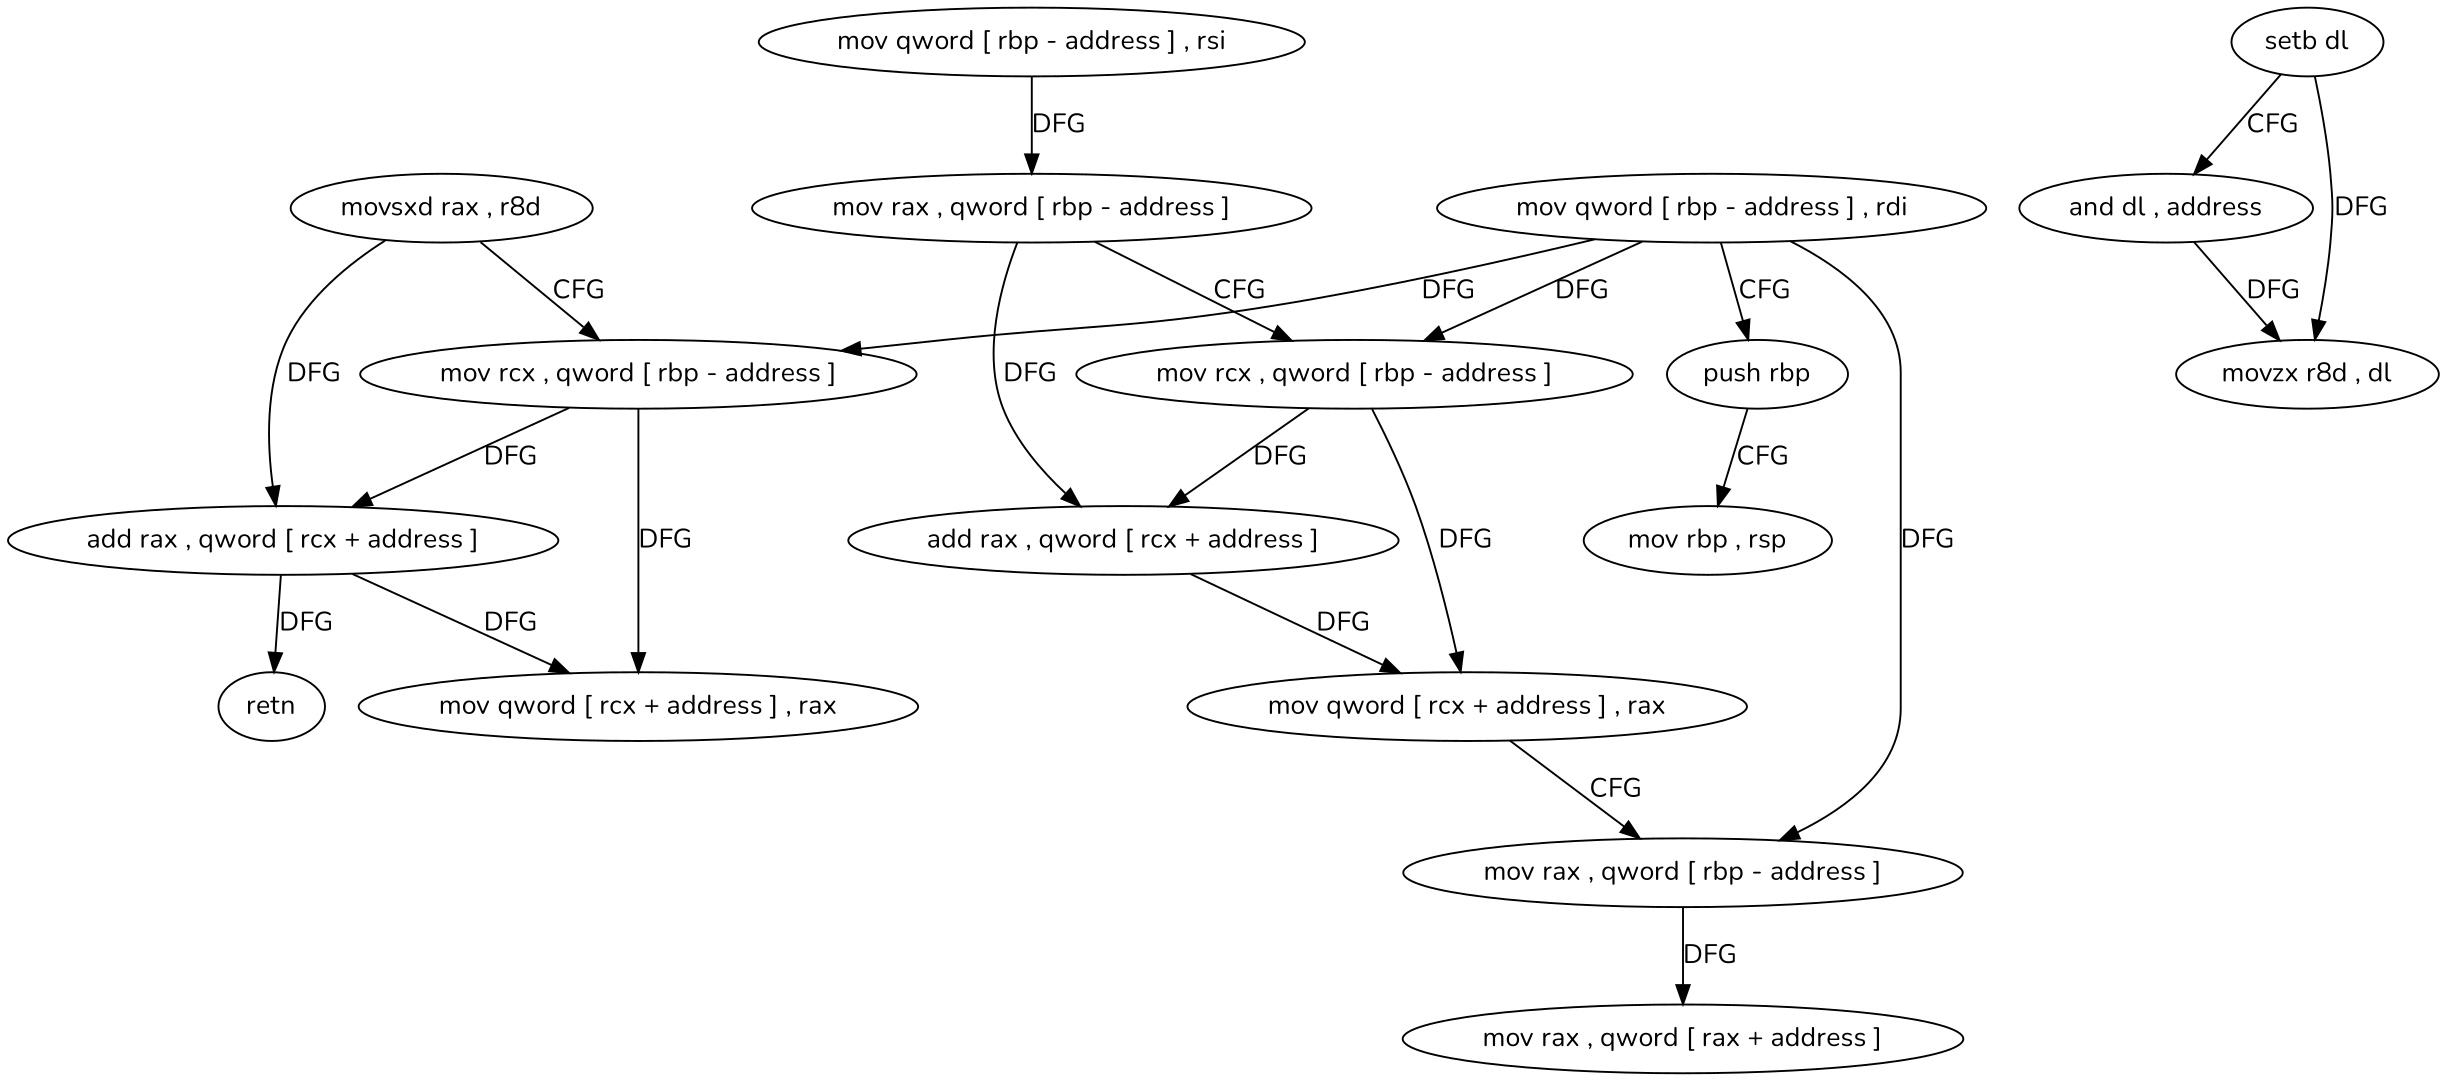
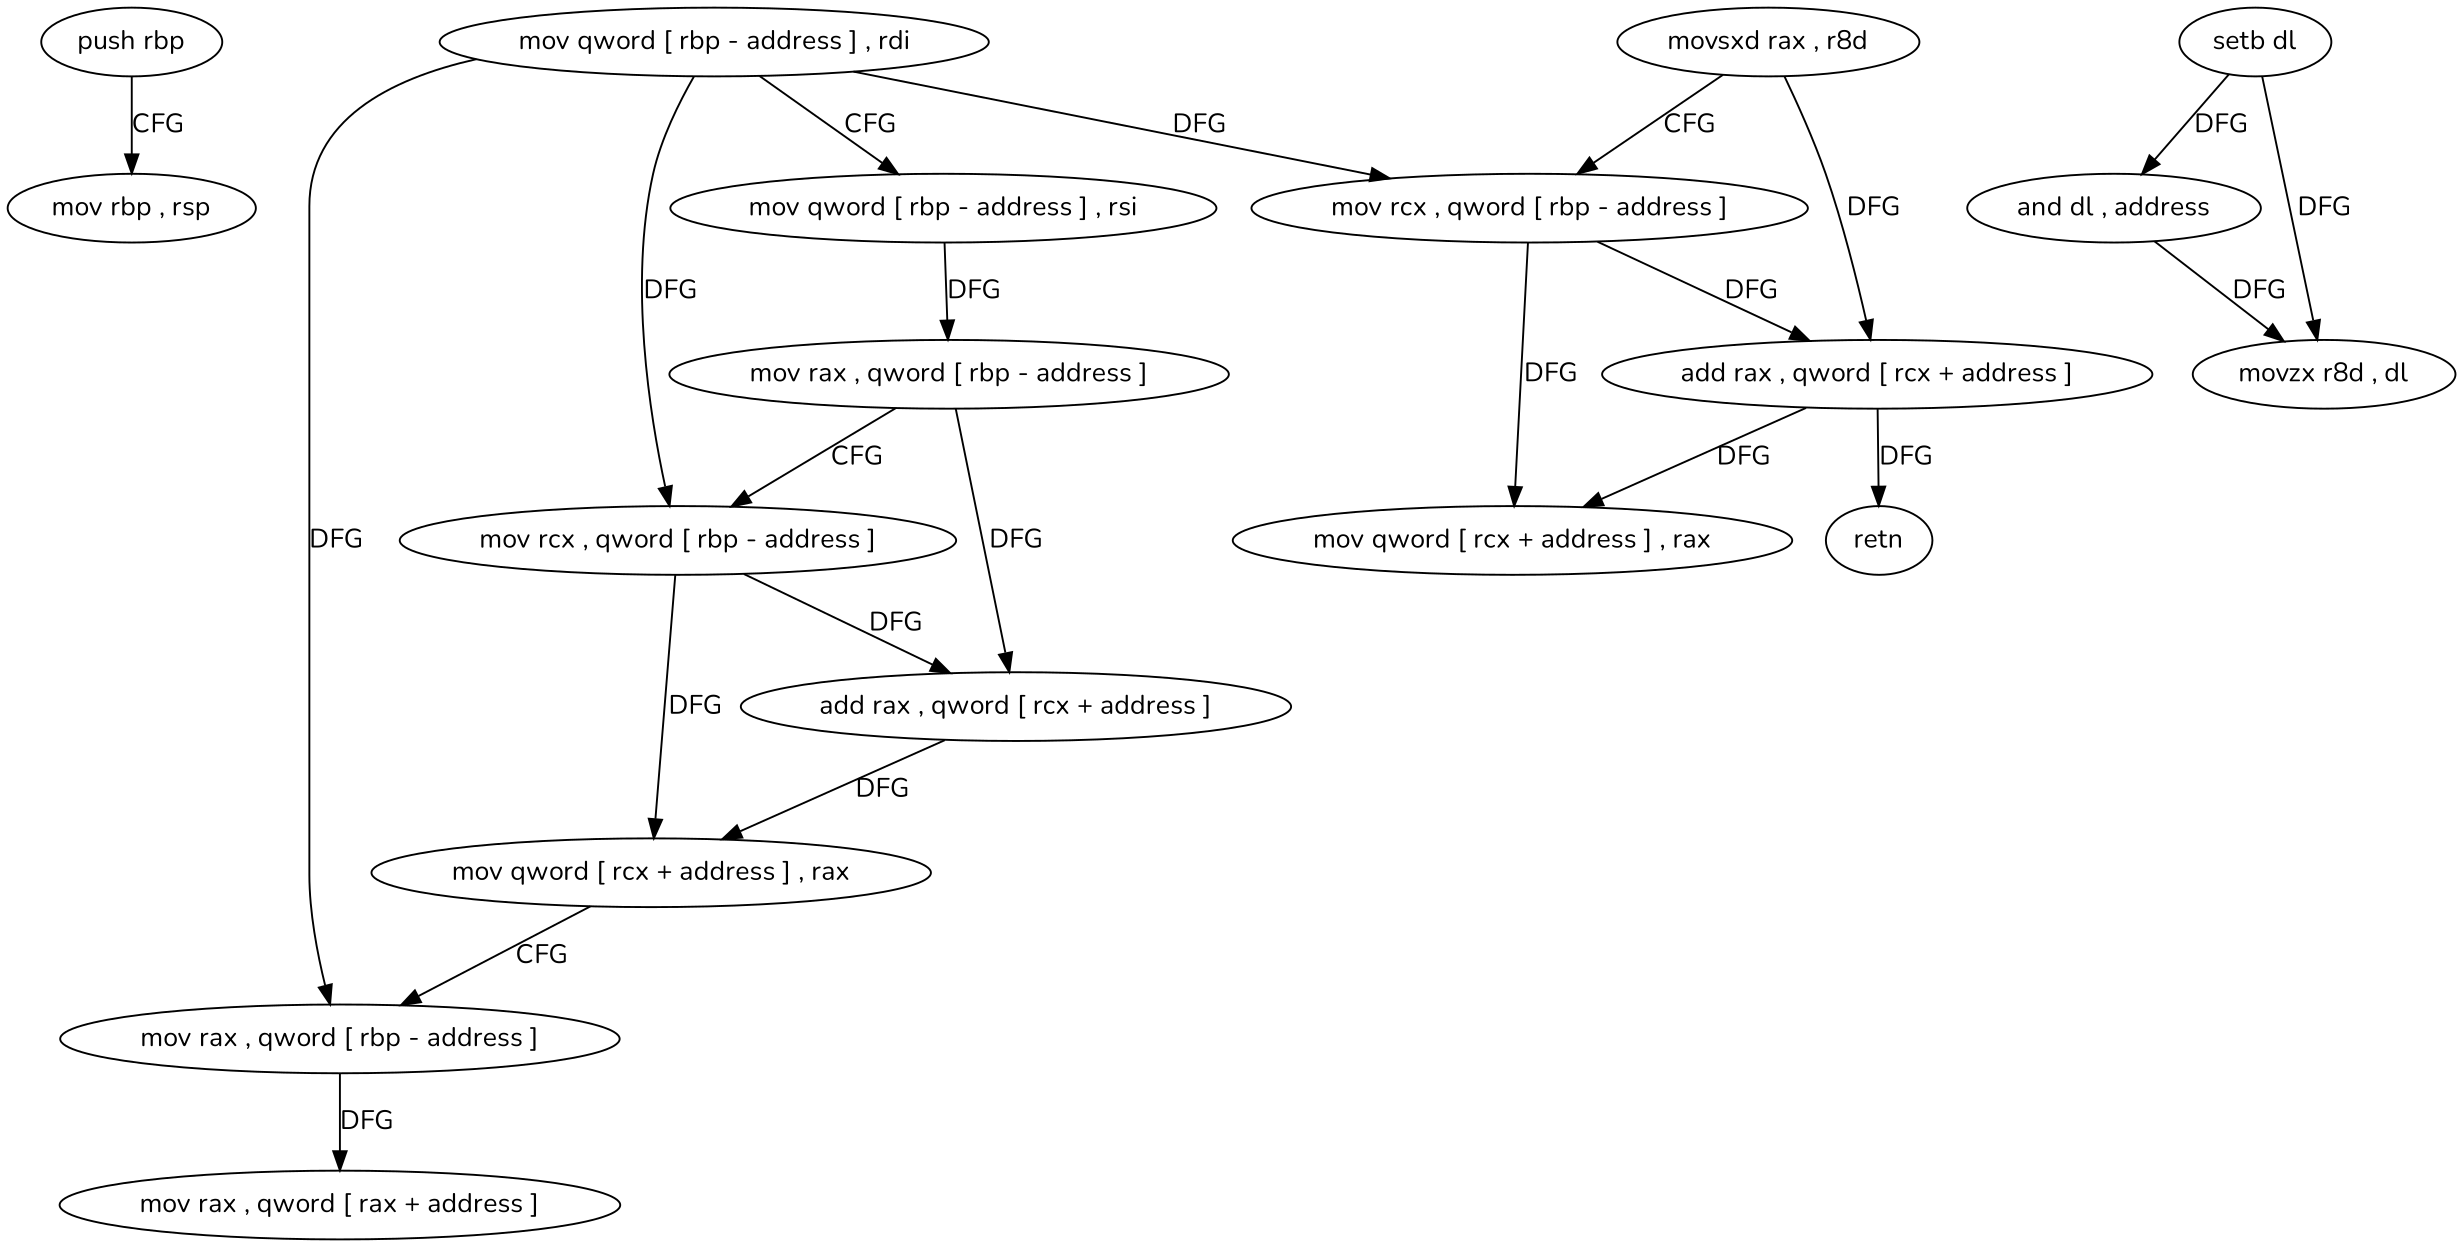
edge "setb dl" -> "and dl , address": label "CFG" -> "DFG"
edge "mov qword [ rbp - address ] , rdi" -> "push rbp": now "mov qword [ rbp - address ] , rdi" -> "mov qword [ rbp - address ] , rsi"
